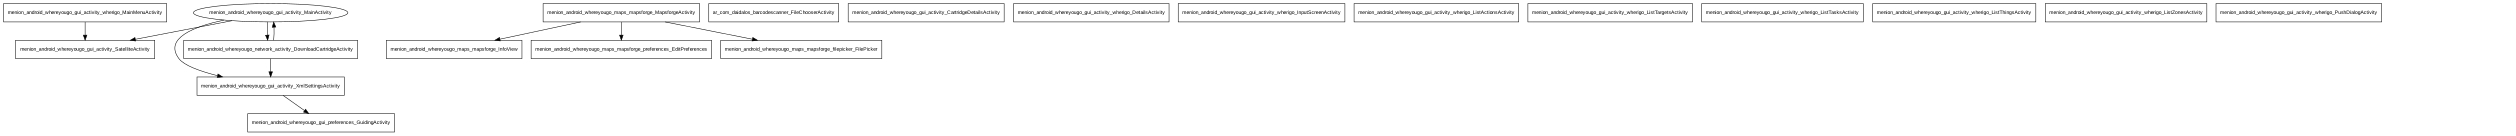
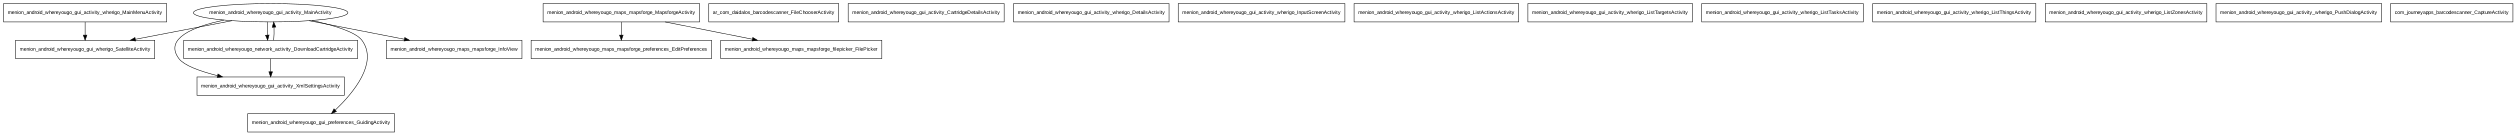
node "com_journeyapps_barcodescanner_CaptureActivity": added
edge "menion_android_whereyougo_maps_mapsforge_MapsforgeActivity" -> "menion_android_whereyougo_maps_mapsforge_InfoView": now "menion_android_whereyougo_gui_activity_MainActivity" -> "menion_android_whereyougo_maps_mapsforge_InfoView"
node "menion_android_whereyougo_gui_activity_SatelliteActivity": label "menion_android_whereyougo_gui_activity_SatelliteActivity" -> "menion_android_whereyougo_gui_wherigo_SatelliteActivity"
edge "menion_android_whereyougo_gui_activity_XmlSettingsActivity" -> "menion_android_whereyougo_gui_preferences_GuidingActivity": now "menion_android_whereyougo_gui_activity_MainActivity" -> "menion_android_whereyougo_gui_preferences_GuidingActivity"
